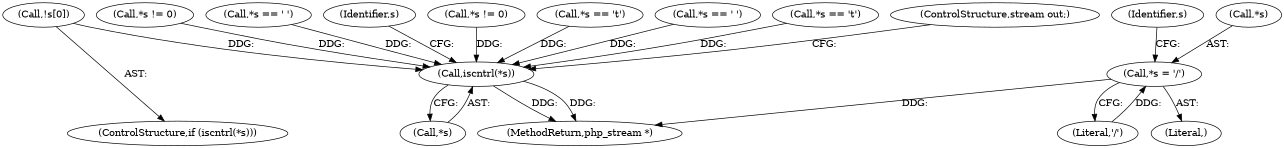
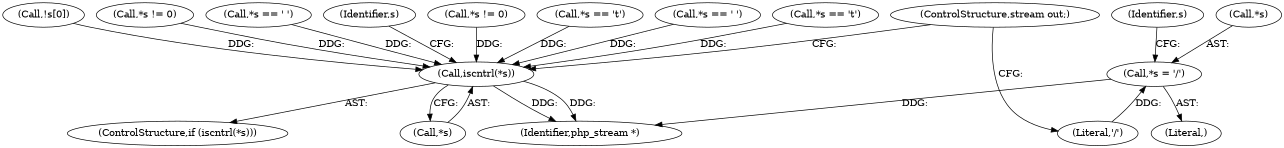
edge "(Call,!s[0])" -> "(ControlStructure,if (iscntrl(*s)))": now "(Call,iscntrl(*s))" -> "(ControlStructure,if (iscntrl(*s)))"
edge "(Call,*s = '/')" -> "(Literal,'/')": now "(ControlStructure,stream out;)" -> "(Literal,'/')"
node "(MethodReturn,php_stream *)": label "(MethodReturn,php_stream *)" -> "(Identifier,php_stream *)"
